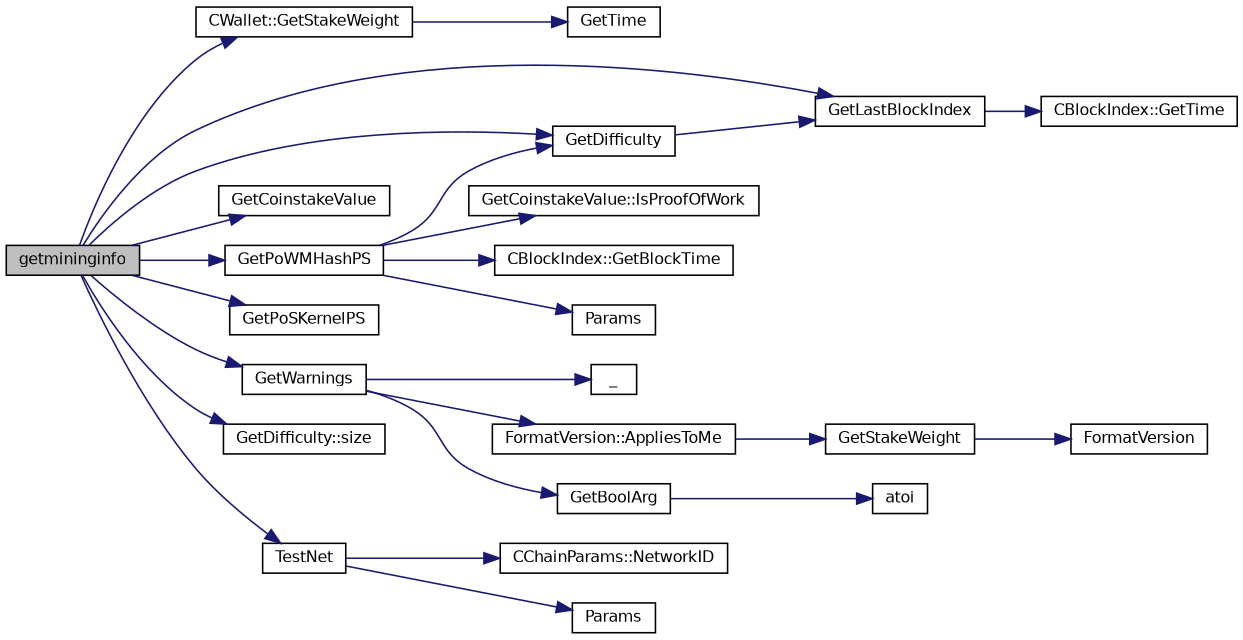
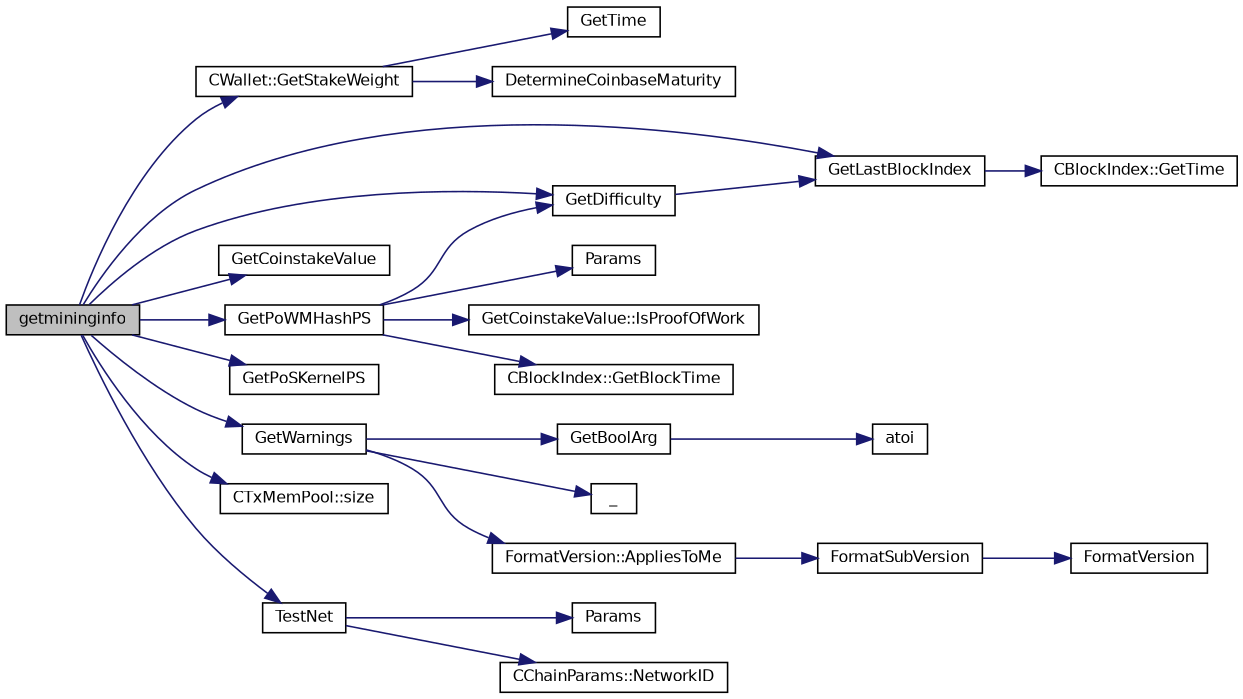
node "DetermineCoinbaseMaturity": added
node "GetDifficulty::size": label "GetDifficulty::size" -> "CTxMemPool::size"
node "GetStakeWeight": label "GetStakeWeight" -> "FormatSubVersion"
